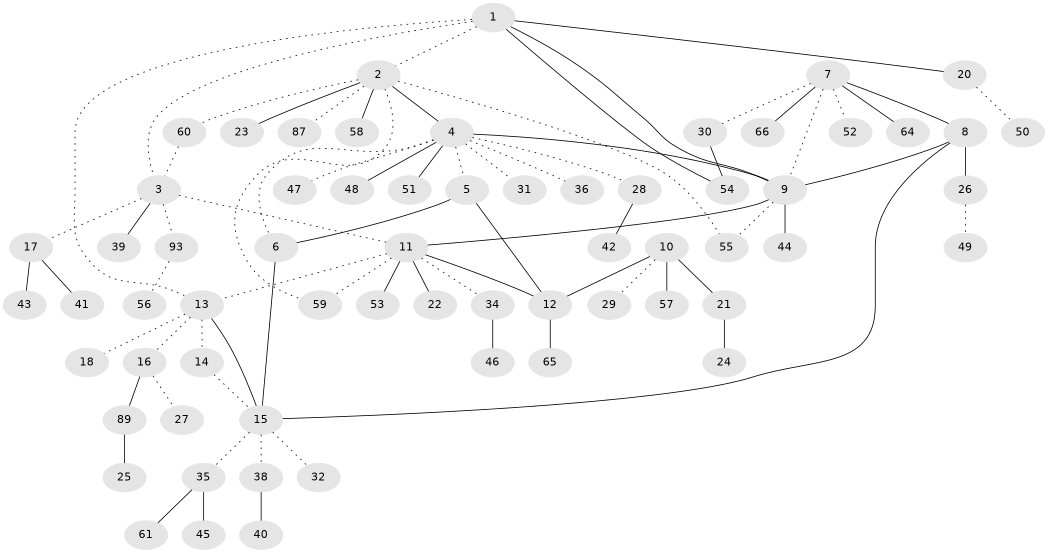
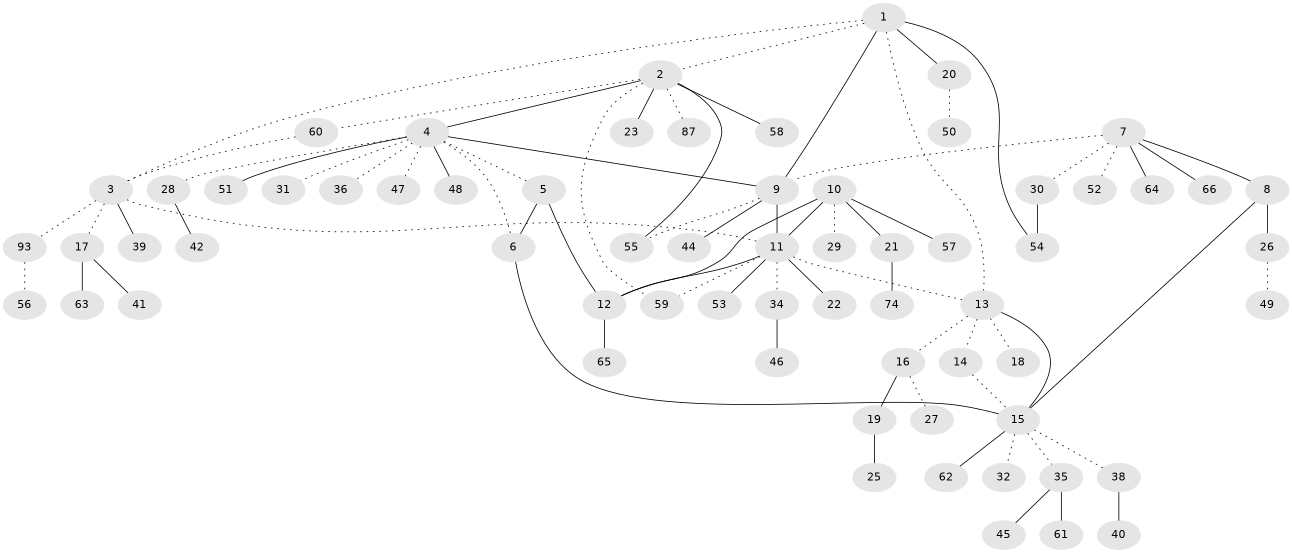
edge "2" -- "55": style dotted -> solid
edge "8" -- "9": removed
edge "10" -- "11": added
node "43": label "43" -> "63"
node "24": label "24" -> "74"
node "89": label "89" -> "19"
node "62": added
